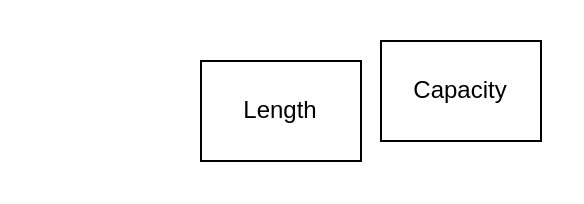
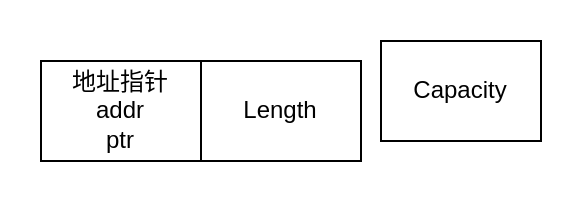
node "地址指针 addr ptr": added
